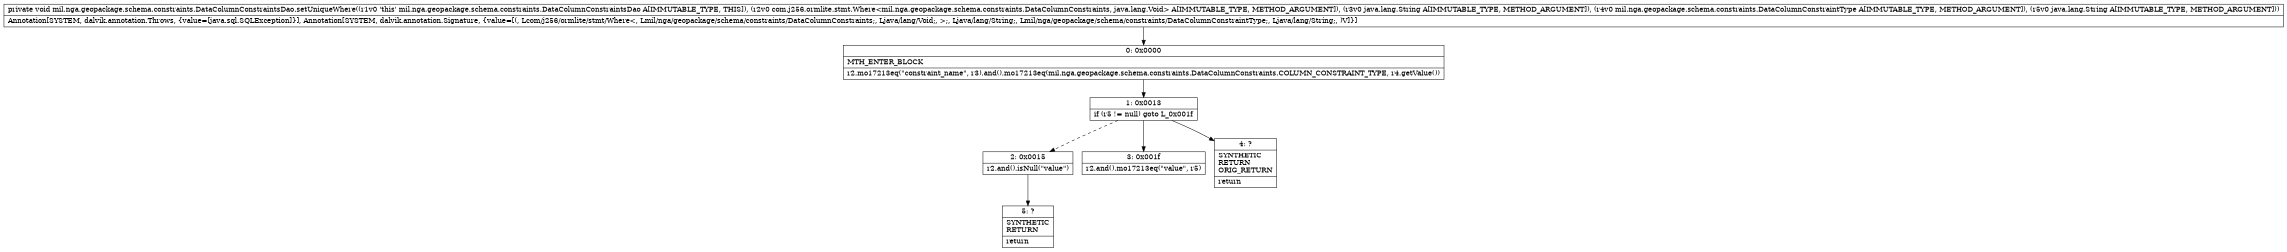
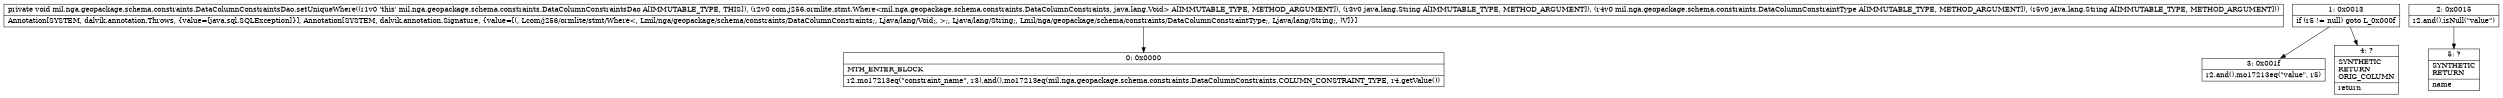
edge "0: 0x0000" -> "1: 0x0013": removed
node "1: 0x0013": text "if (r5 != null) goto L_0x001f" -> "if (r5 != null) goto L_0x000f"
edge "1: 0x0013" -> "2: 0x0015": removed
node "4: ?": text "ORIG_RETURN" -> "ORIG_COLUMN"
node "5: ?": text "return" -> "name"
